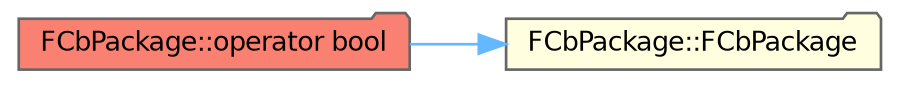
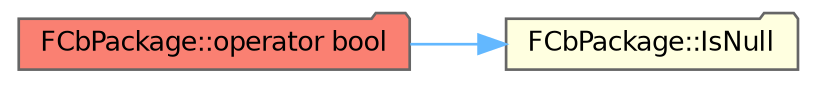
node "FCbPackage::FCbPackage": label "FCbPackage::FCbPackage" -> "FCbPackage::IsNull"
